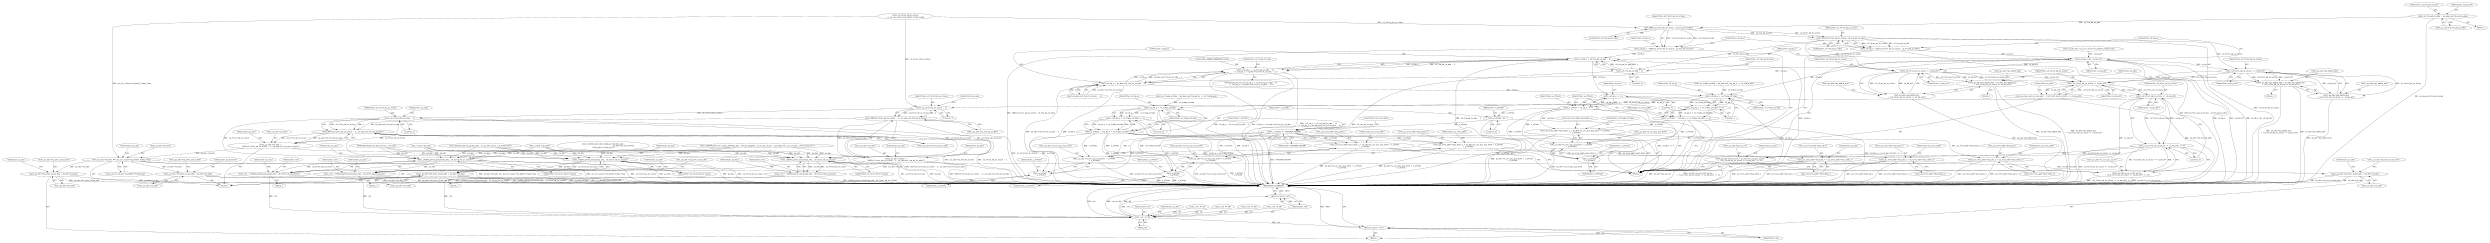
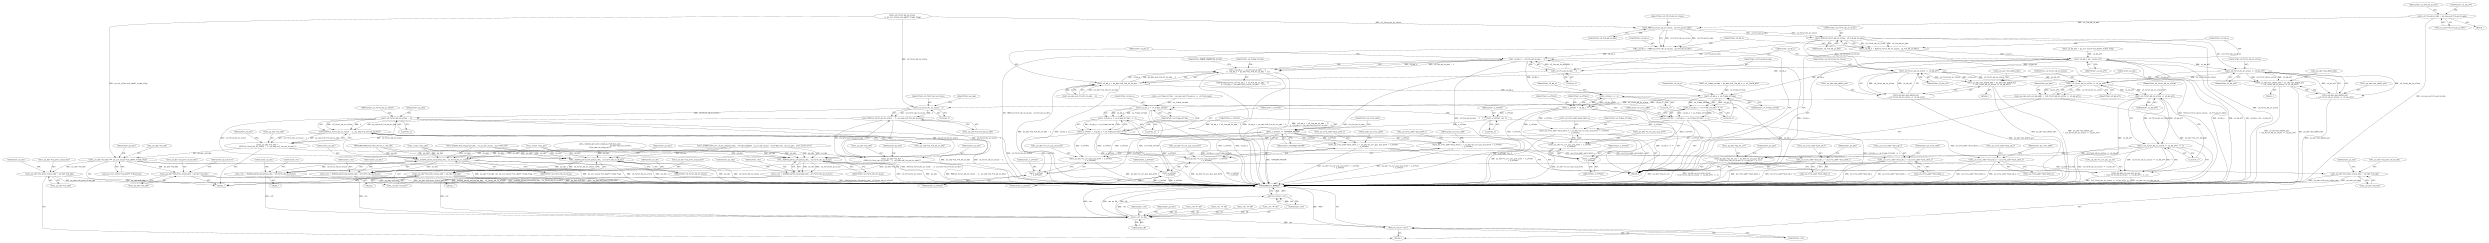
edge "(Call,x_offset *= YUV420SP_FACTOR)" -> "(Call,ps_dec->s_cur_pic.pu1_buf2 + x_offset + y_offset)": label "DDG: 3" -> "DDG: x_offset"
node "(Block,OK)": label "(Block,OK)" -> "(Identifier,OK)"
